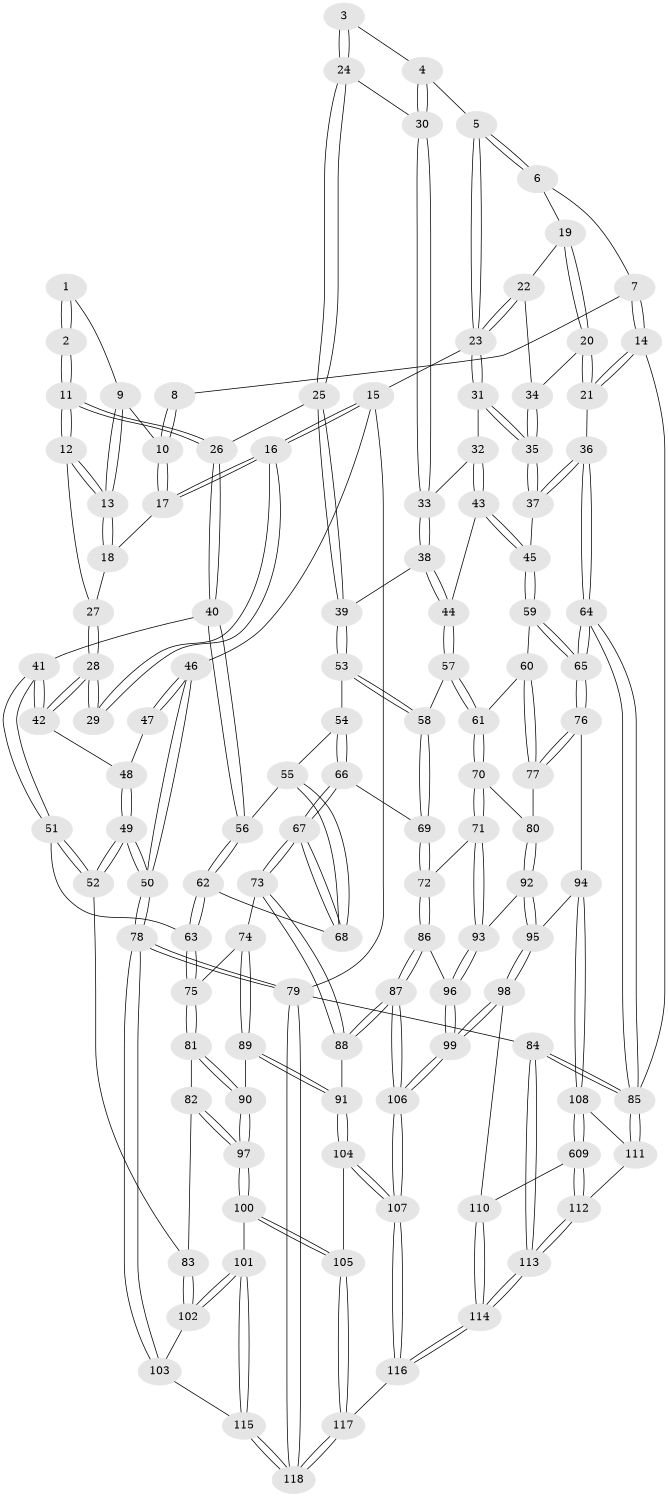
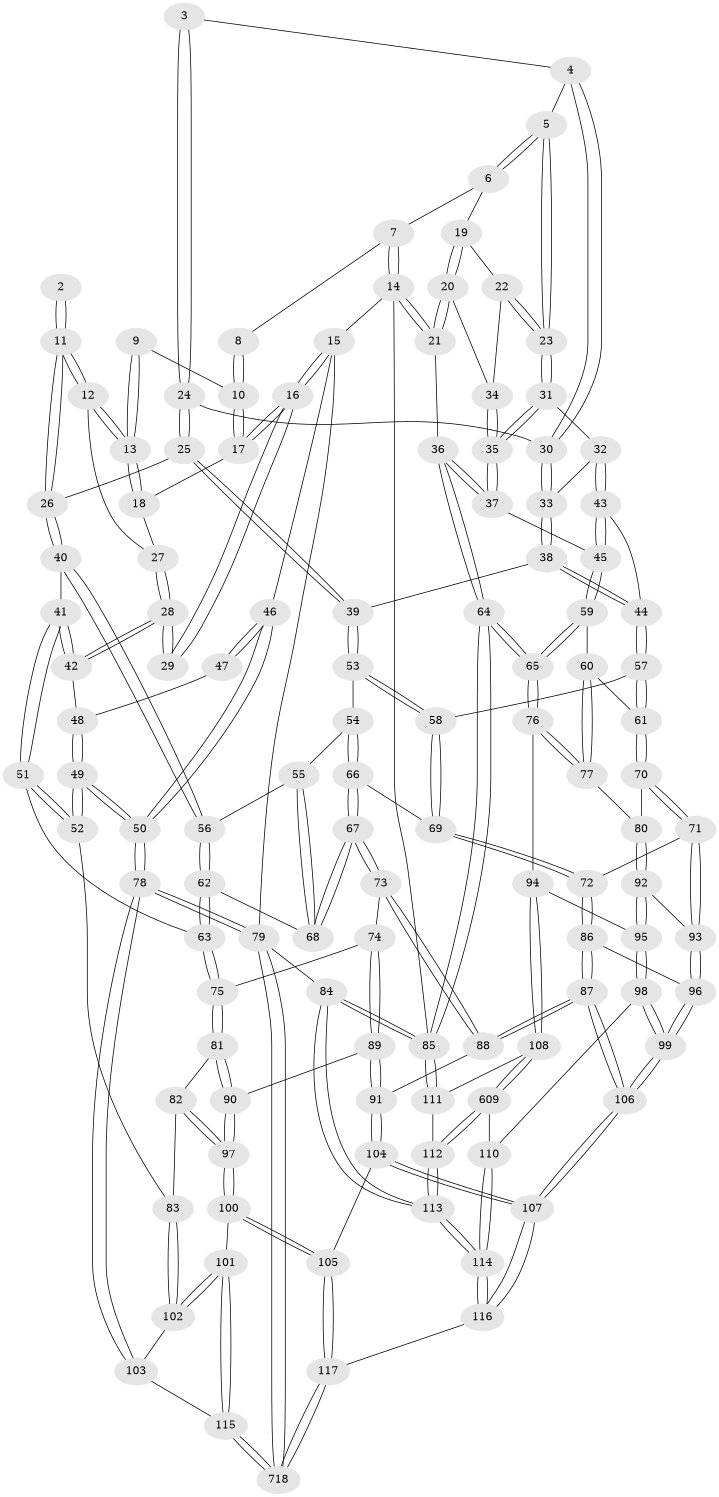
node "1": removed
edge "23" -- "15": now "14" -- "15"
node "118": label "118" -> "718"
